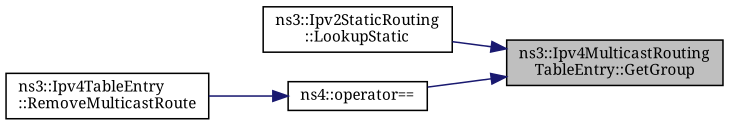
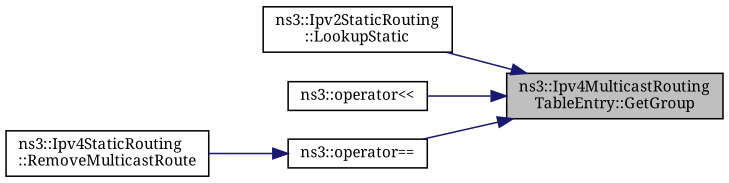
node "ns3::Ipv4TableEntry ::RemoveMulticastRoute": label "ns3::Ipv4TableEntry ::RemoveMulticastRoute" -> "ns3::Ipv4StaticRouting ::RemoveMulticastRoute"
node "ns4::operator==": label "ns4::operator==" -> "ns3::operator=="
node "ns3::operator<<": added
